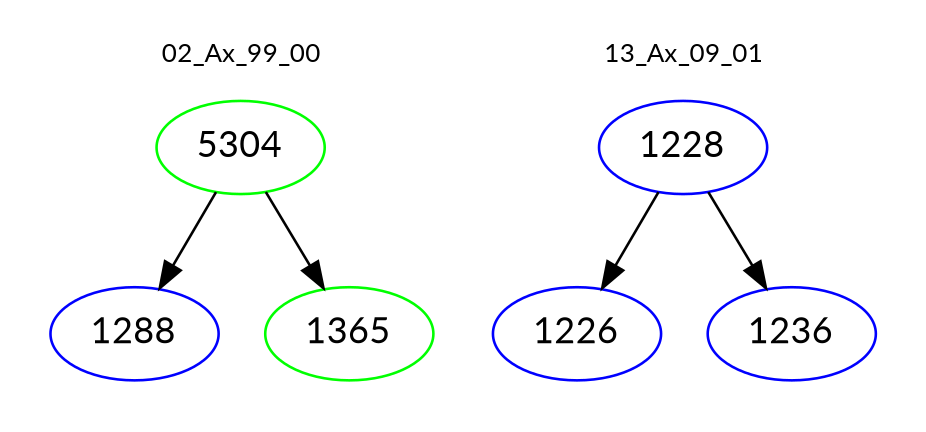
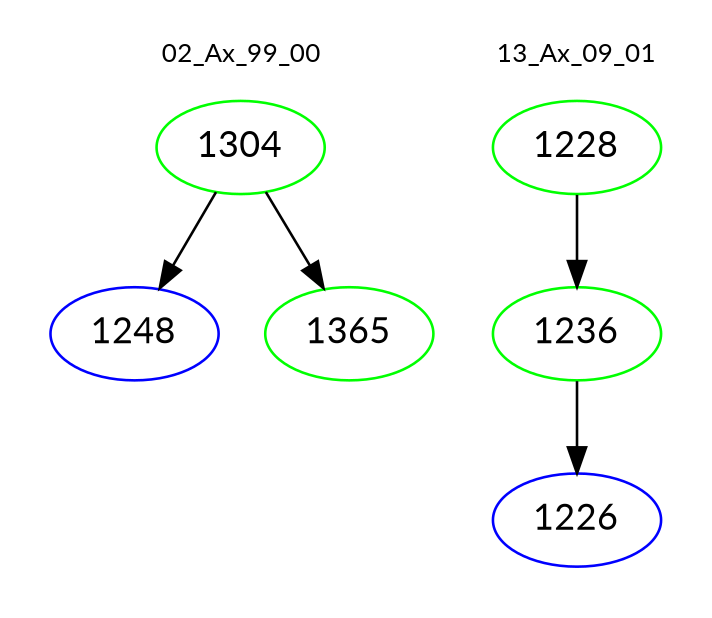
node "5304": label "5304" -> "1304"
node "1228": color blue -> green
edge "1228" -> "1226": now "1236" -> "1226"
node "1288": label "1288" -> "1248"
node "1236": color blue -> green
